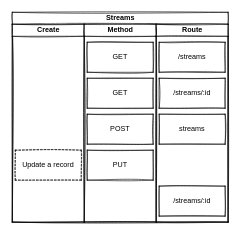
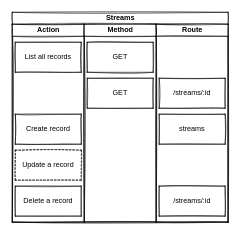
node "Create": label "Create" -> "Action"
node "List all records": added
node "/streams": removed
node "Create record": added
node "POST": removed
node "PUT": removed
node "Delete a record": added
